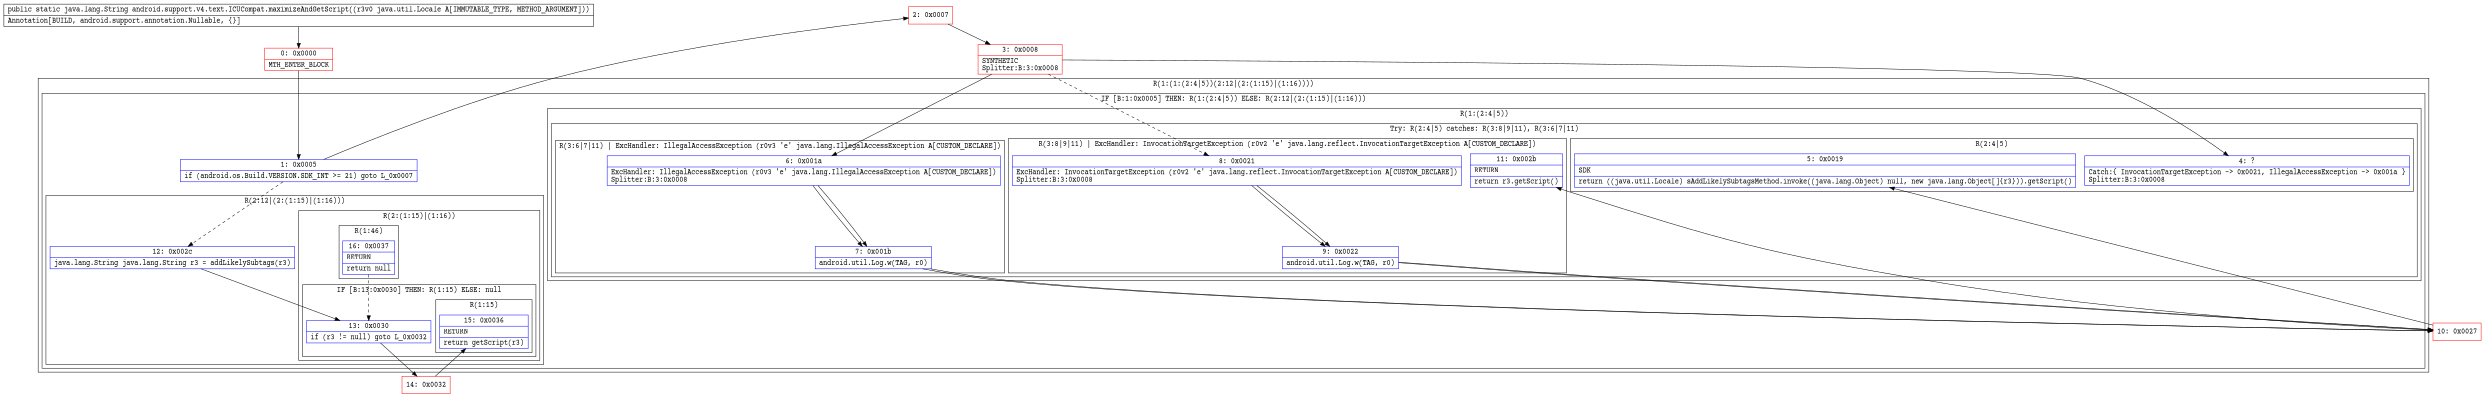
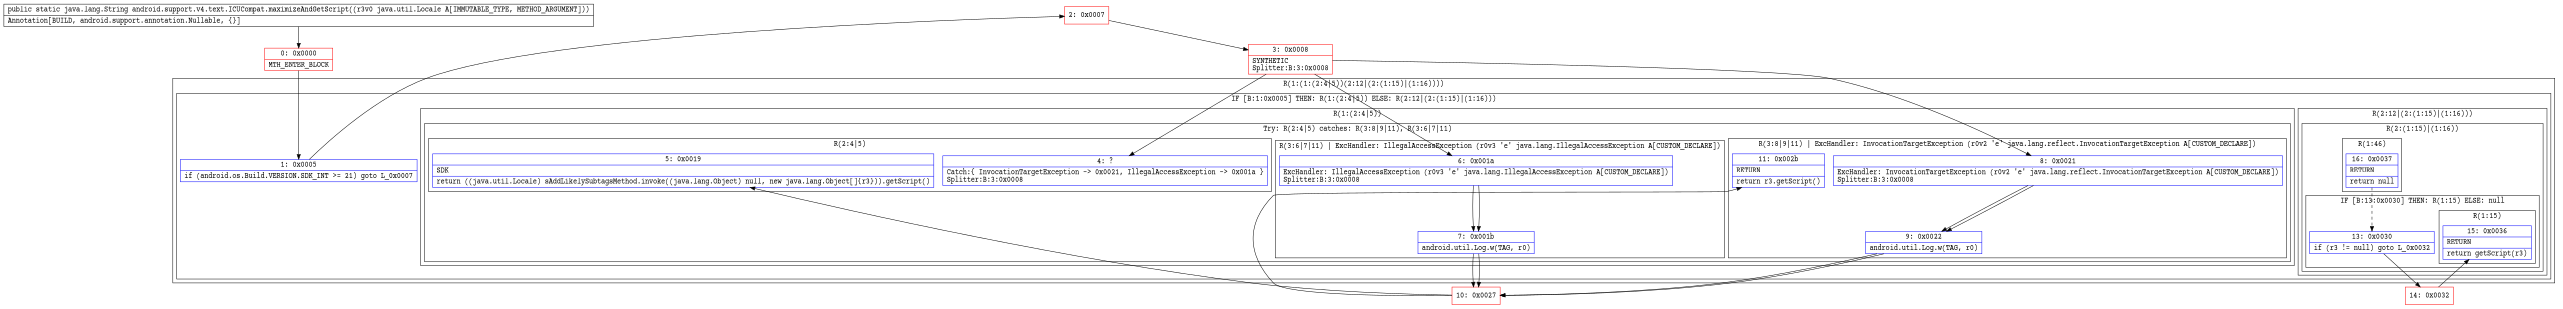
edge "3: 0x0008" -> "8: 0x0021": style dashed -> solid
node "12: 0x002c": removed
